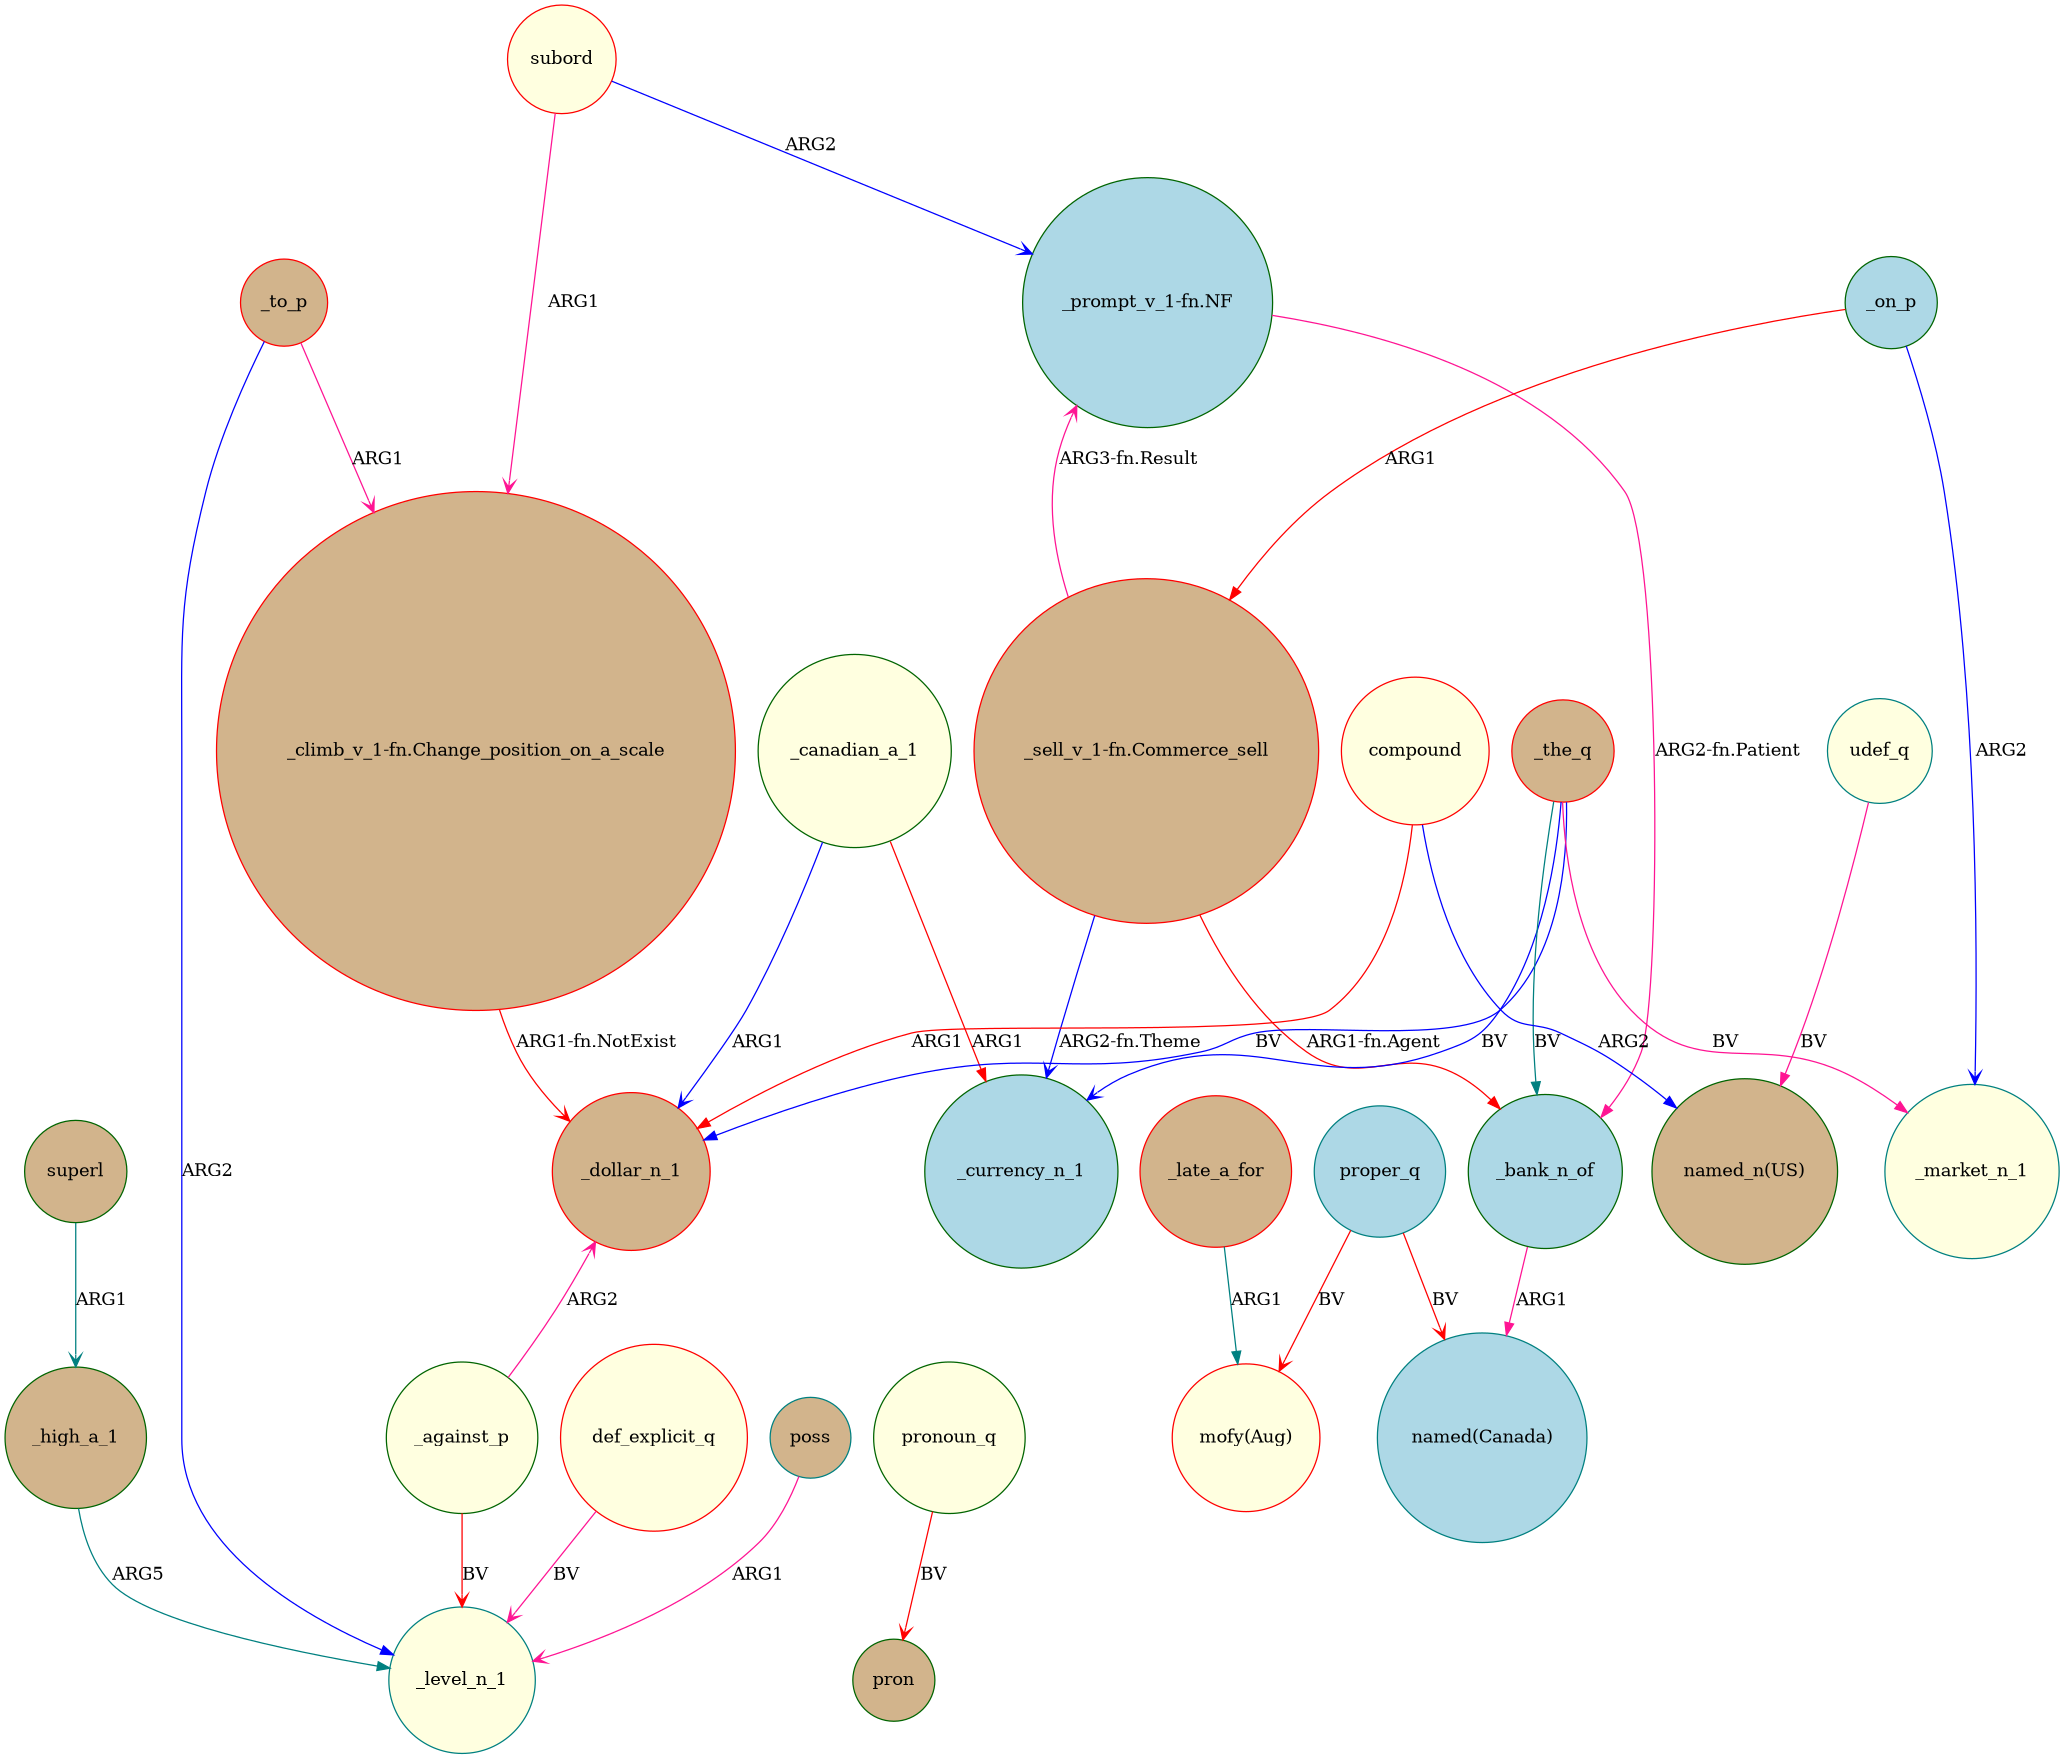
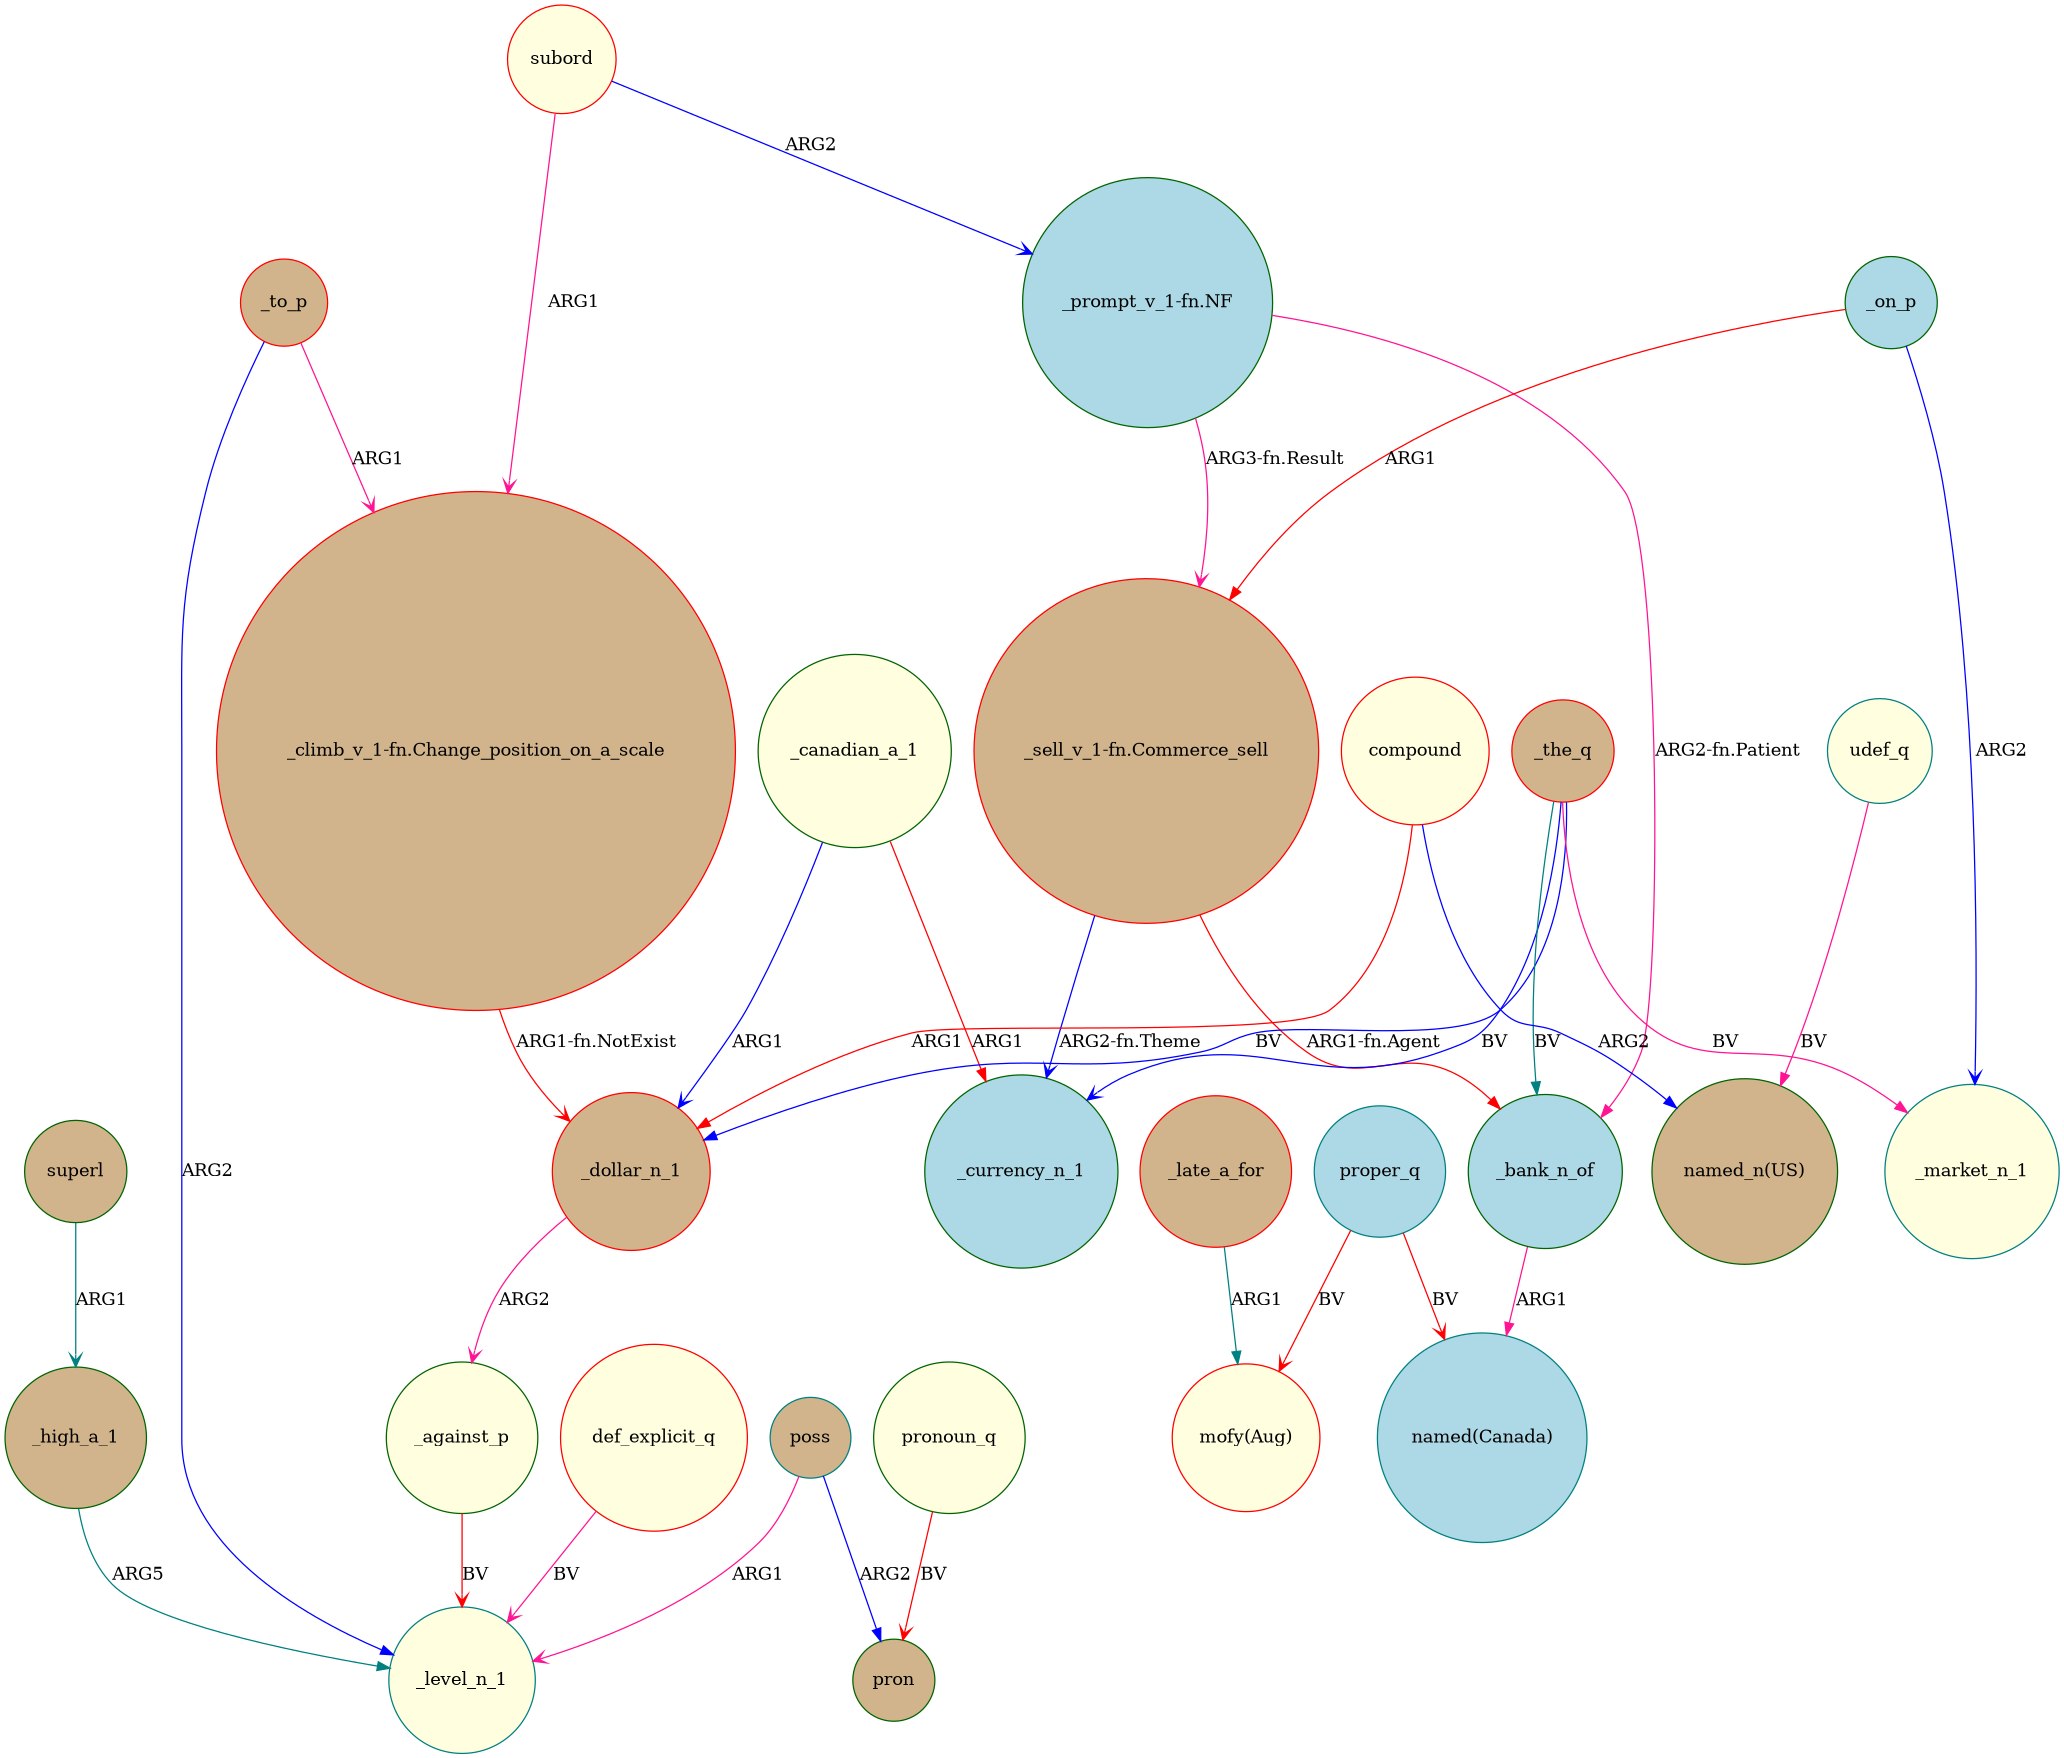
edge "_sell_v_1-fn.Commerce_sell" -> "_prompt_v_1-fn.NF": reversed
edge "_against_p" -> "_dollar_n_1": reversed
edge "poss" -> "pron": added, label "ARG2"
